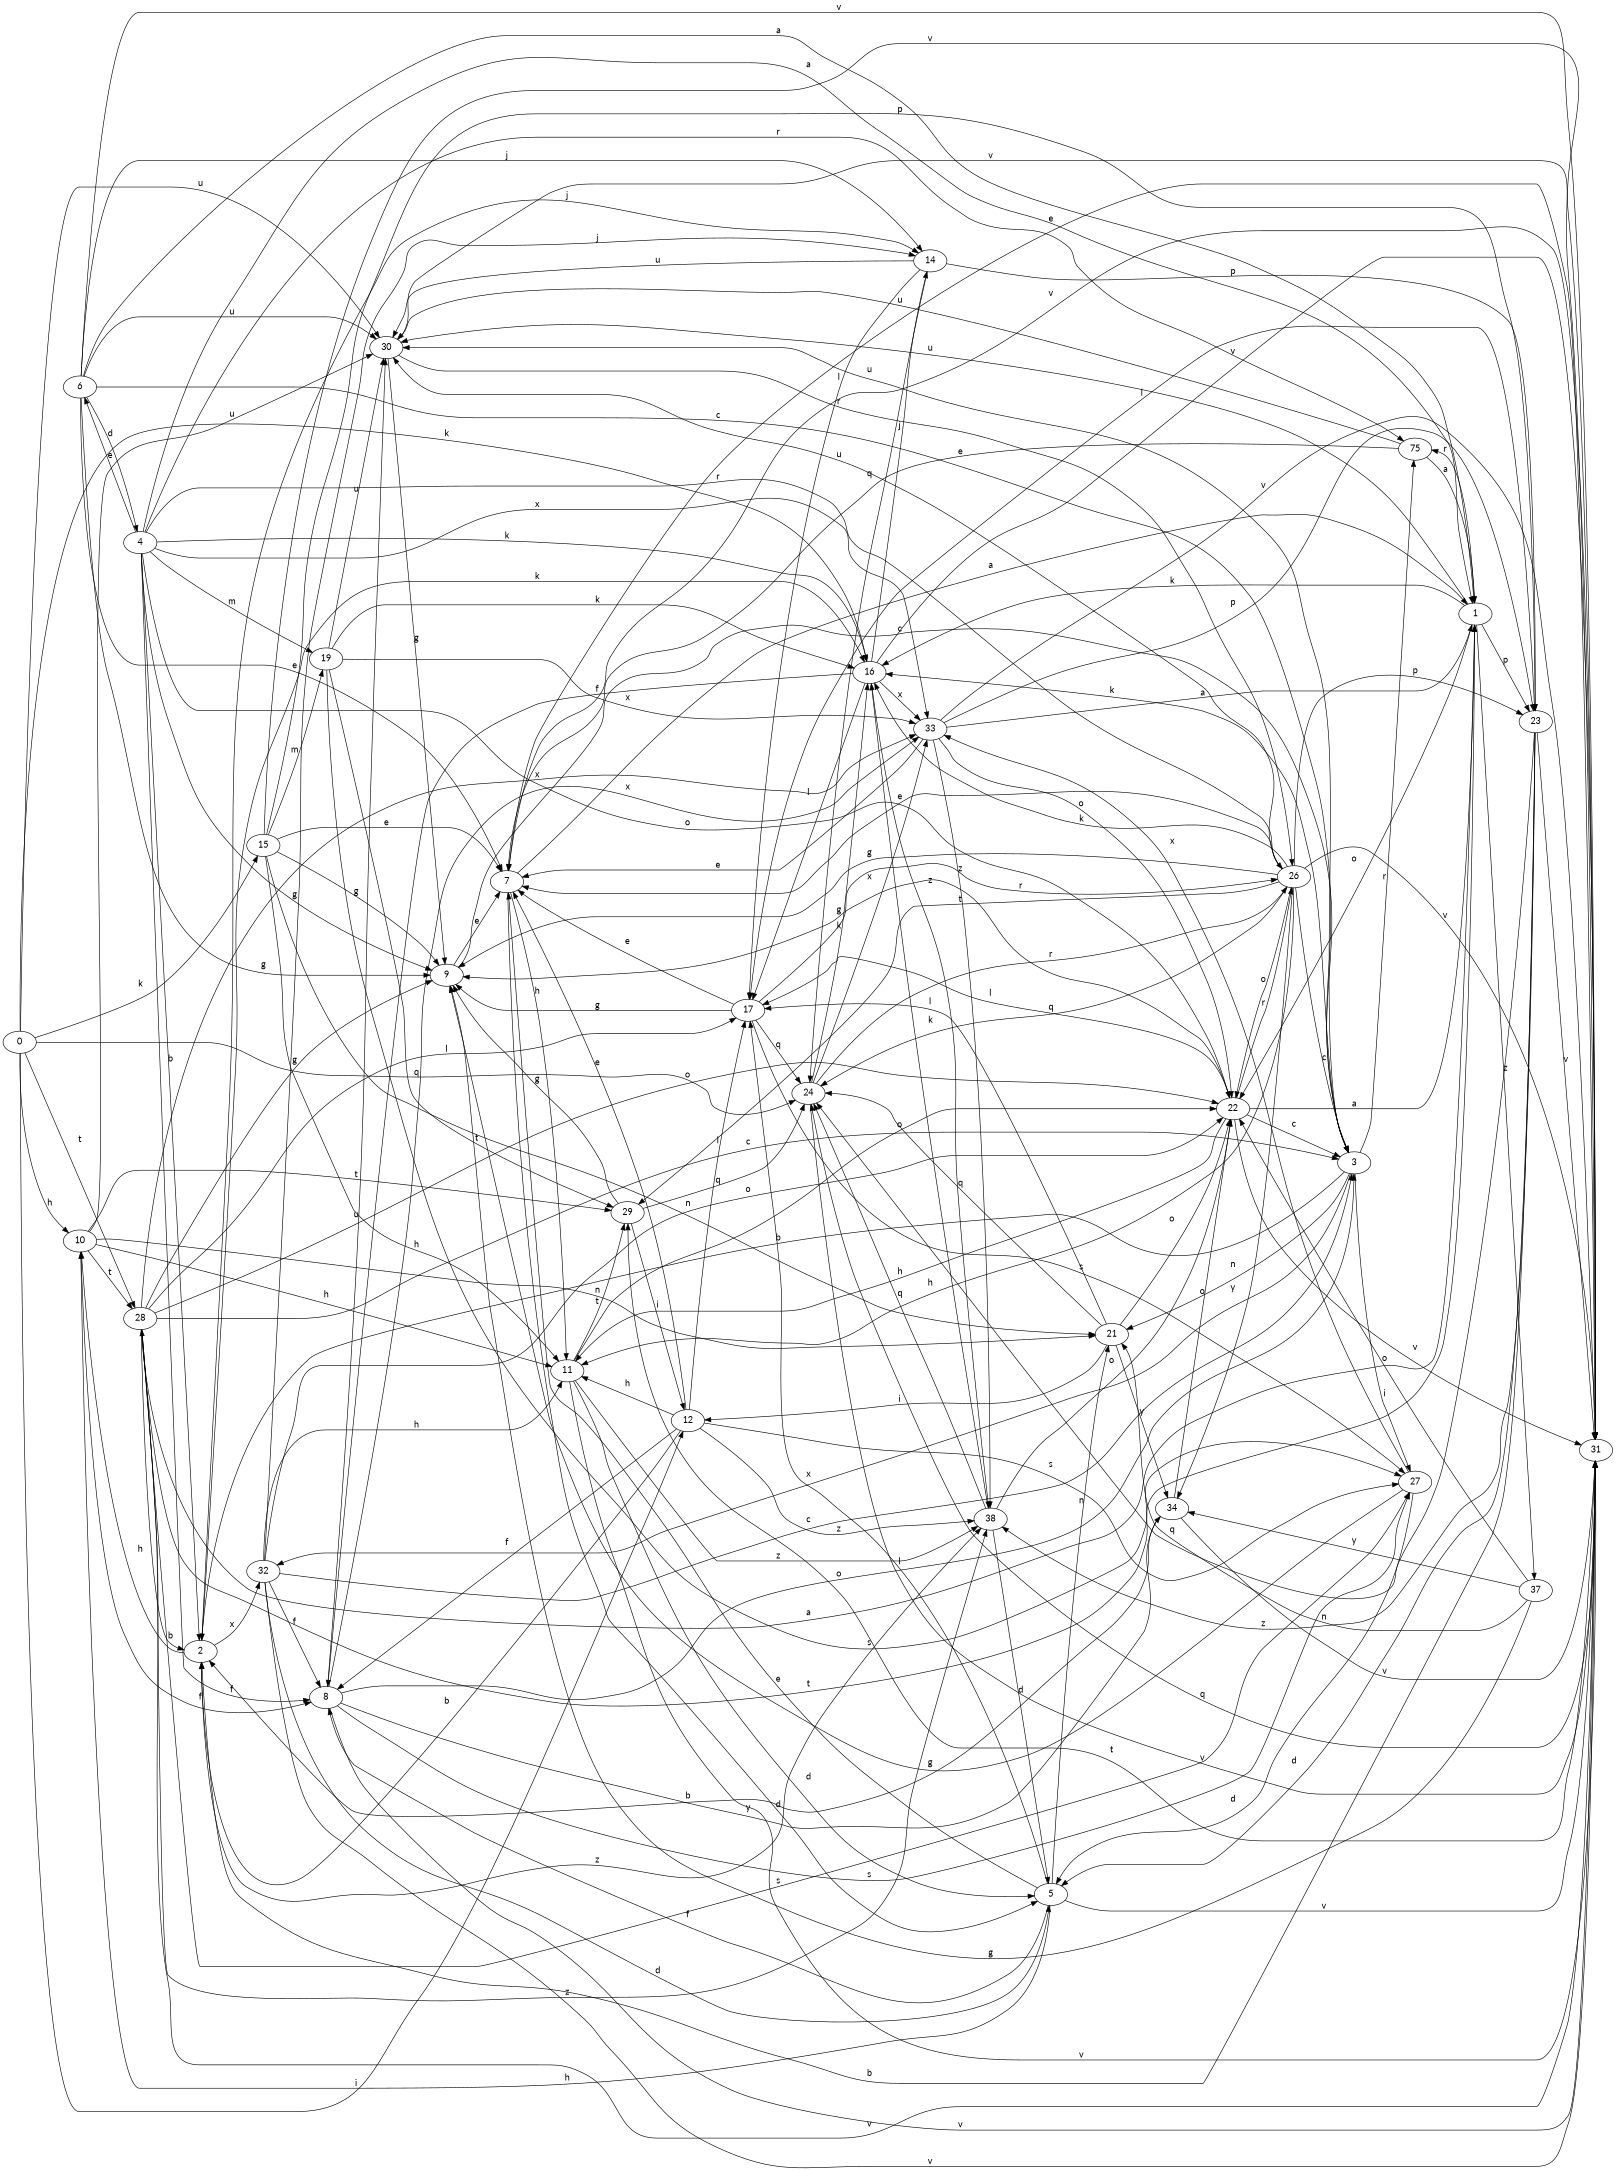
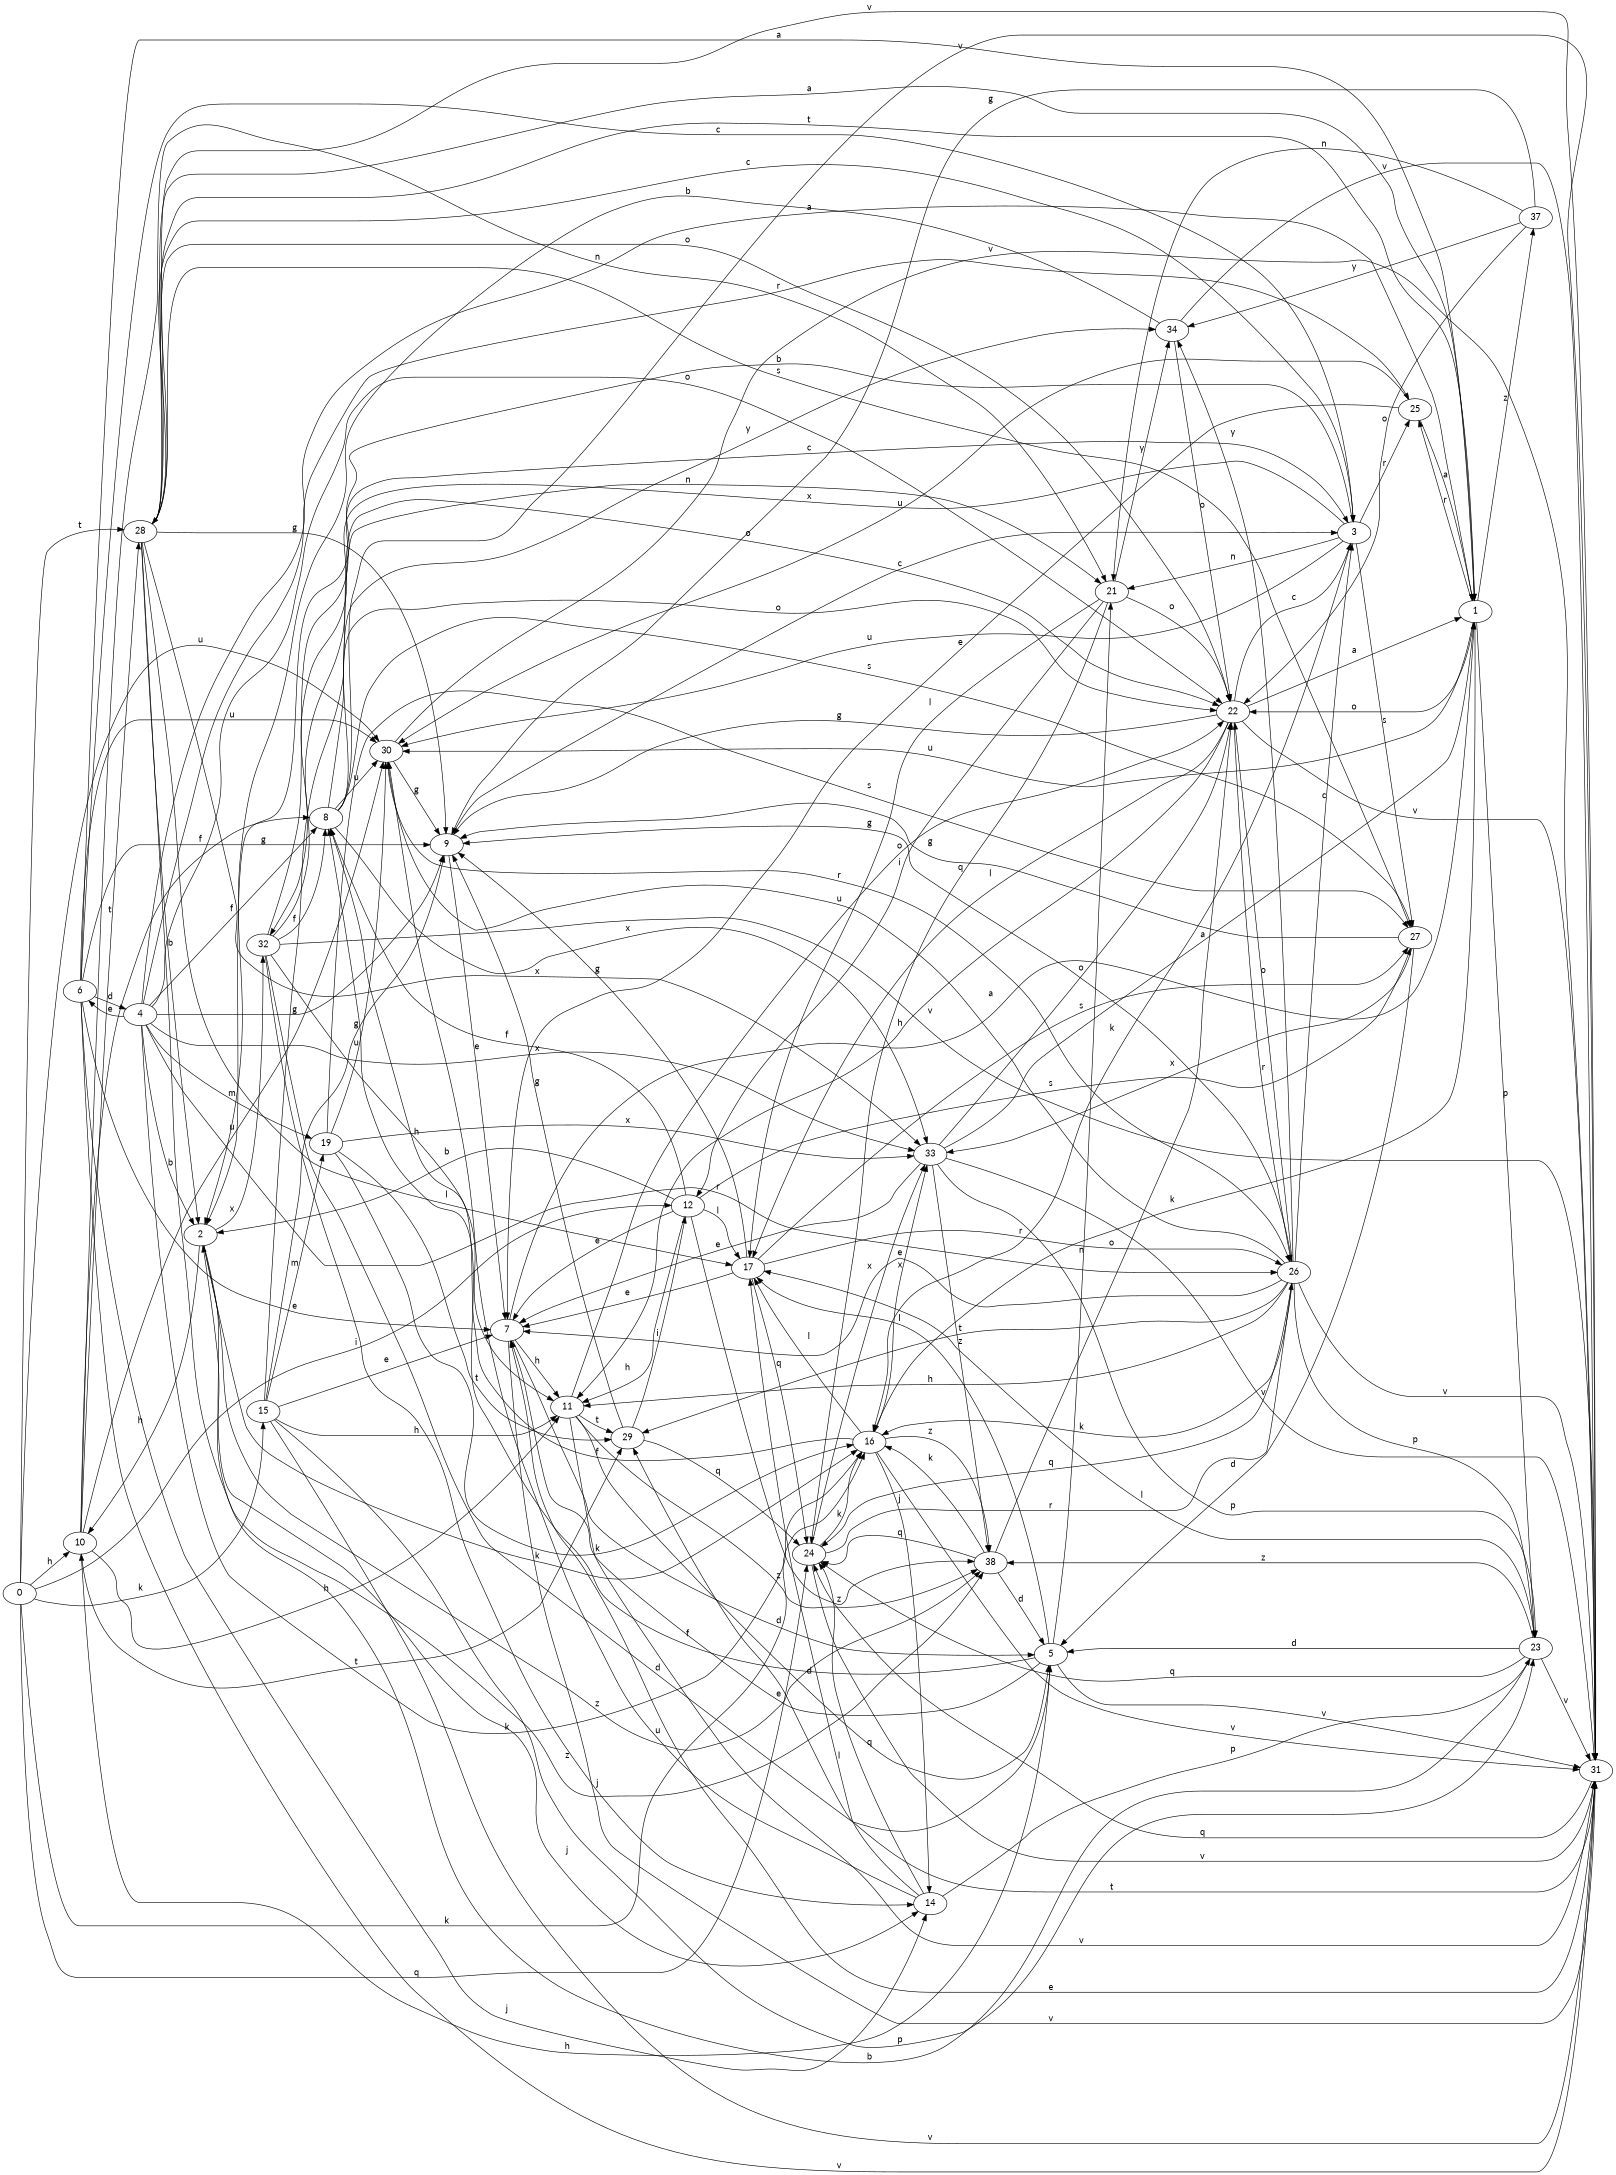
node "75": label "75" -> "25"
edge "3" -> "27": label "i" -> "s"
edge "8" -> "3": now "8" -> "22"
